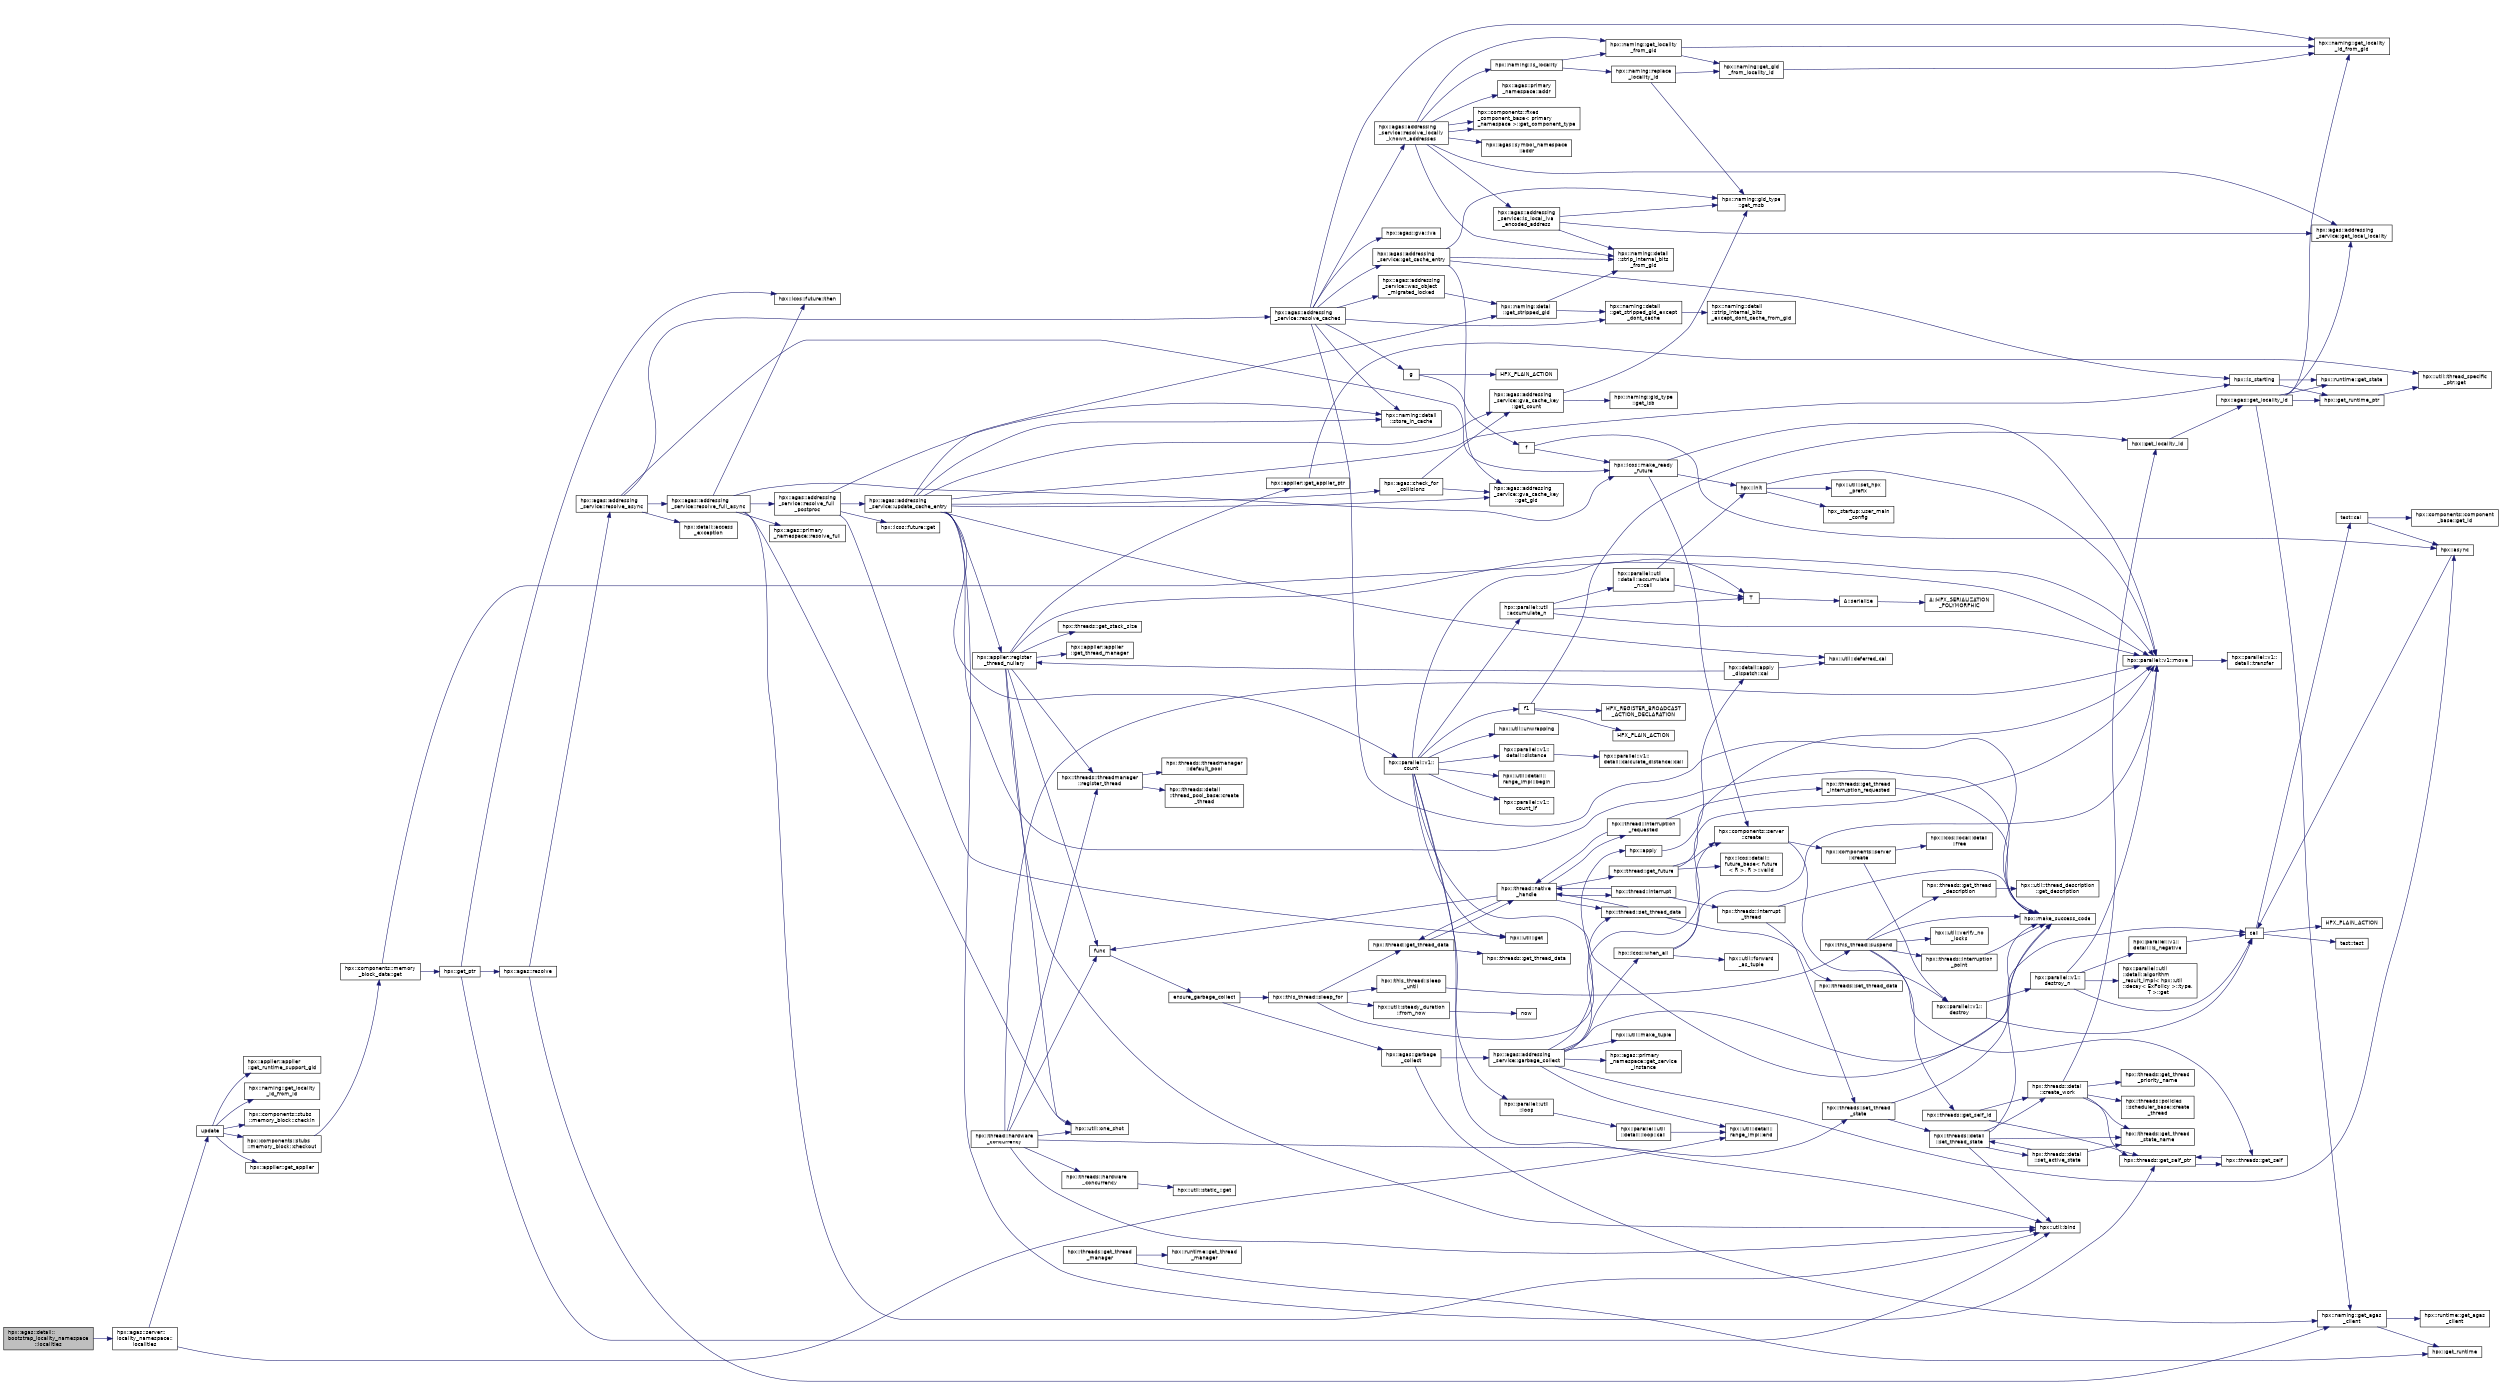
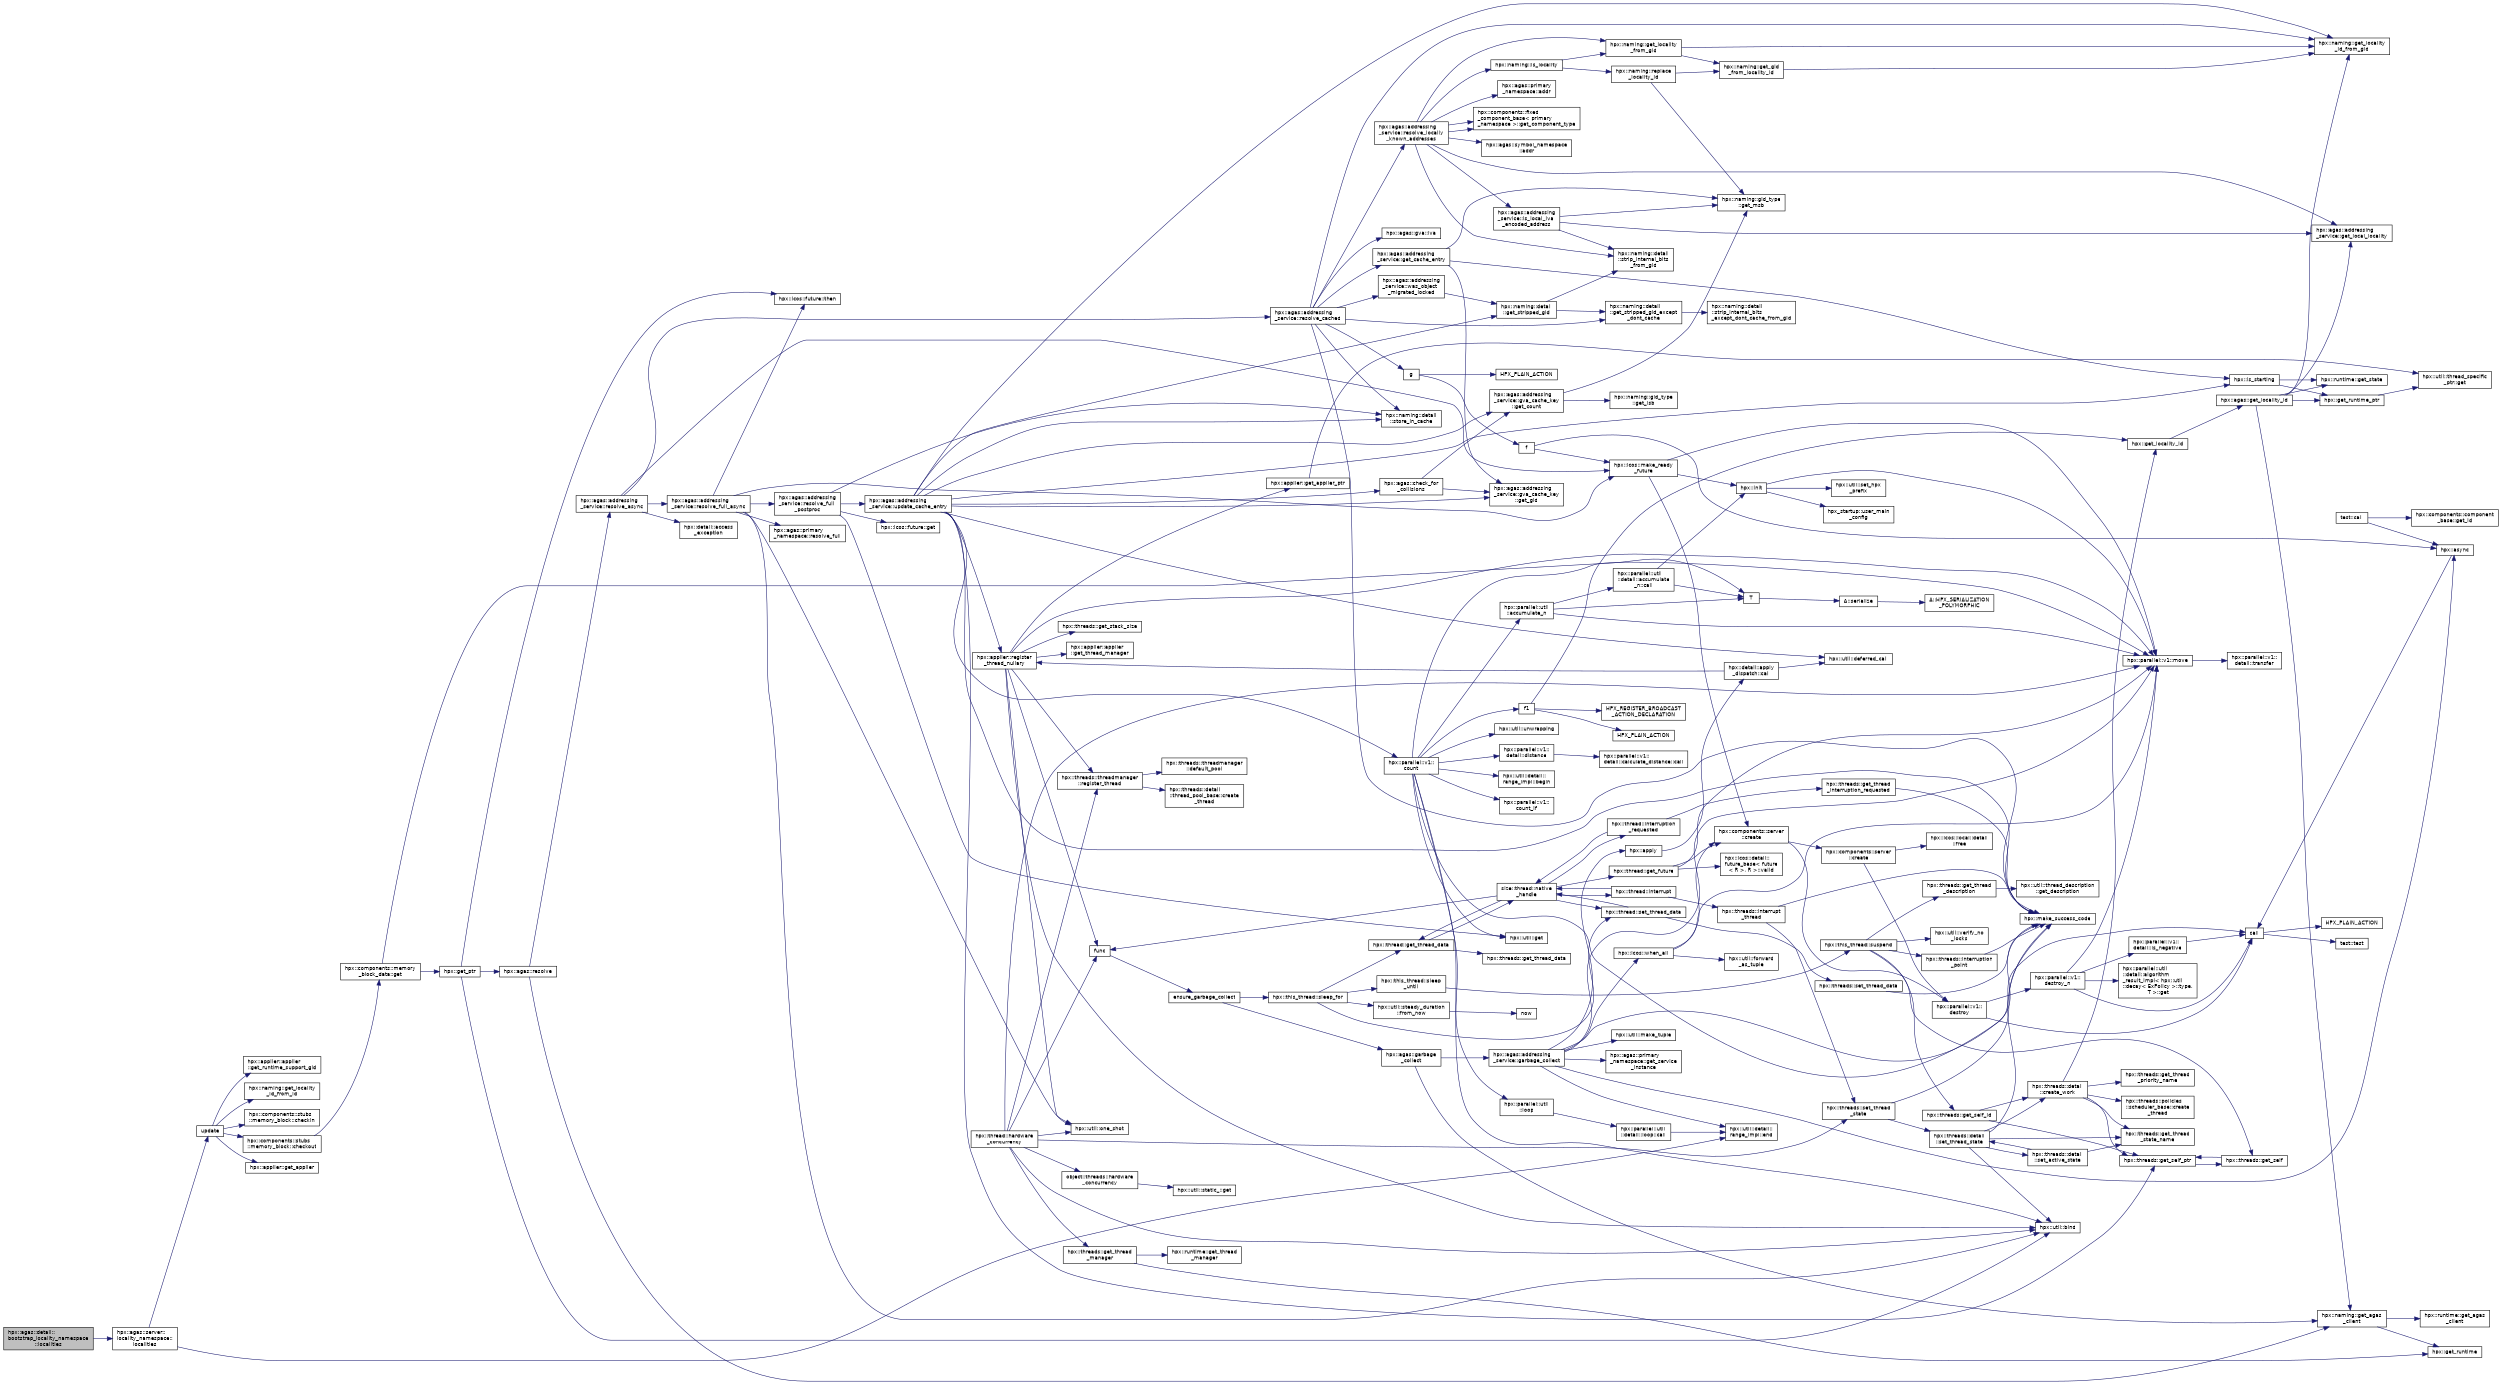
edge "hpx::agas::addressing _service::update_cache_entry" -> "hpx::naming::get_locality _id_from_gid": added
edge "hpx::agas::addressing _service::get_cache_entry" -> "hpx::naming::detail ::strip_internal_bits _from_gid": removed
edge "call" -> "test::call": removed
node "hpx::thread::native _handle": label "hpx::thread::native _handle" -> "size::thread::native _handle"
edge "hpx::this_thread::suspend" -> "hpx::make_success_code": now "hpx::threads::set_thread_data" -> "hpx::make_success_code"
node "hpx::threads::hardware _concurrency": label "hpx::threads::hardware _concurrency" -> "object::threads::hardware _concurrency"
edge "hpx::thread::hardware _concurrency" -> "hpx::threads::get_thread _manager": added
